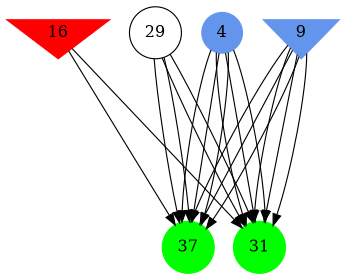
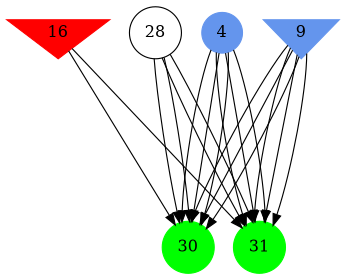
node "29": label "29" -> "28"
node "37": label "37" -> "30"
